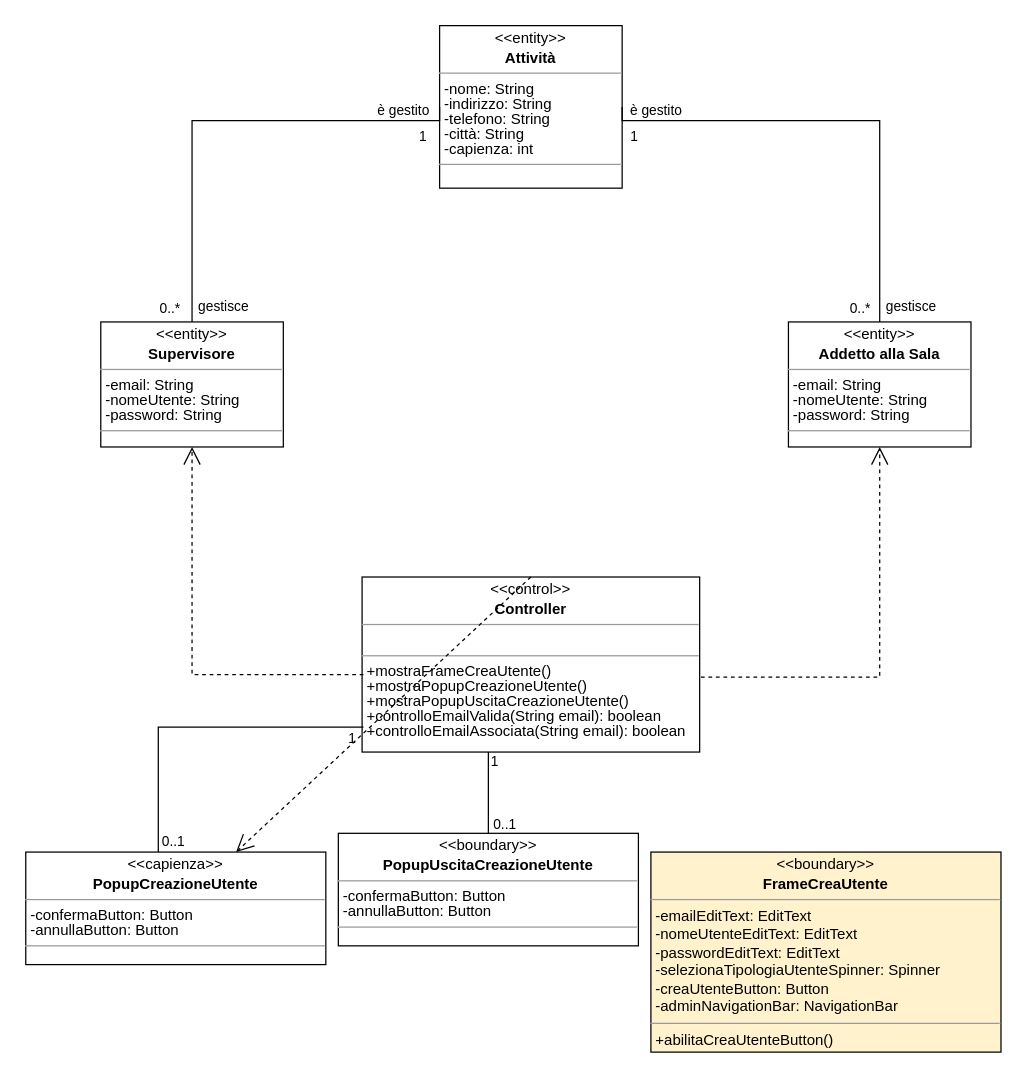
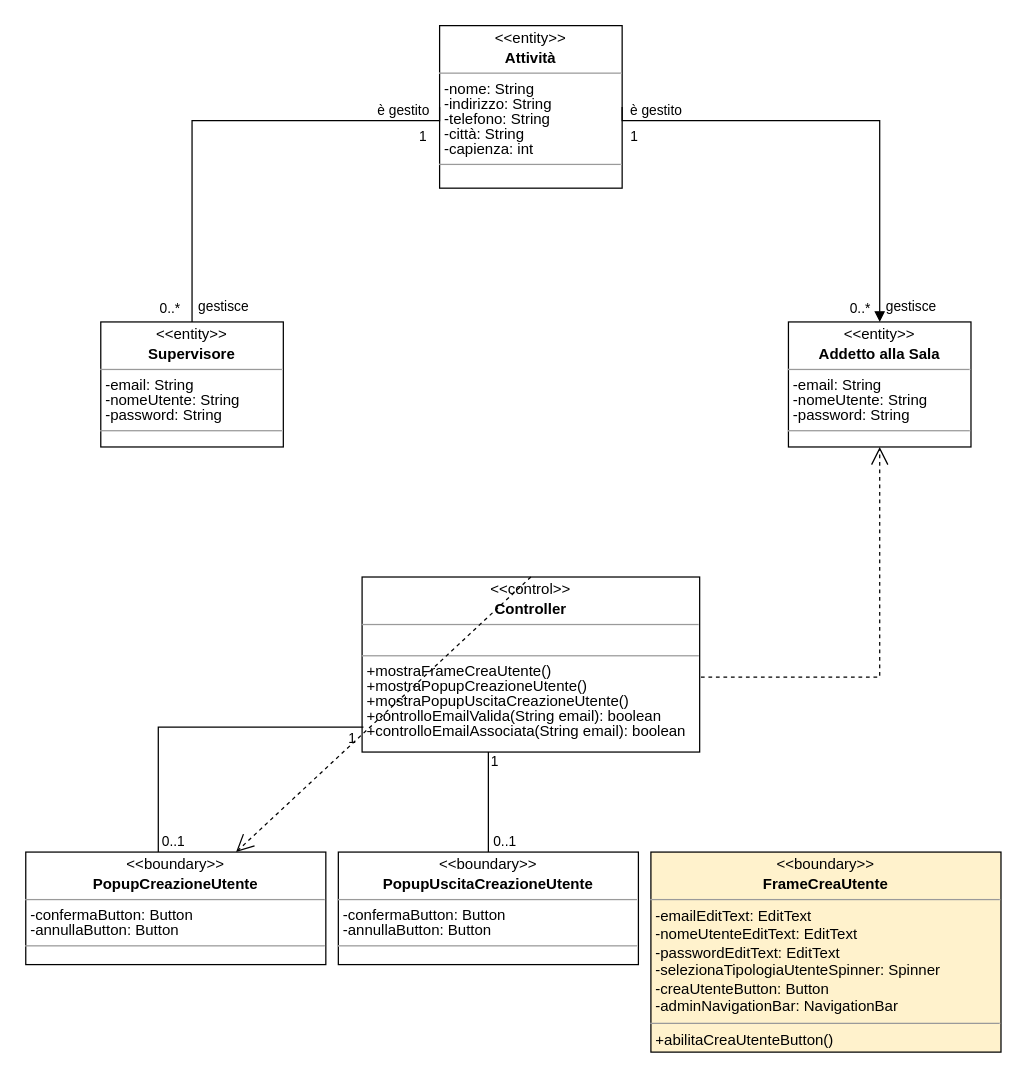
edge "<<entity>> Attività -nome: String -indirizzo: String -telefono: String -città: String -capienza: int" -- "<<entity>> Addetto alla Sala -email: String -nomeUtente: String -password: String": arrowhead none -> block
edge "<<control>> Controller +mostraFrameCreaUtente() +mostraPopupCreazioneUtente() +mostraPopupUscitaCreazioneUtente() +controlloEmailValida(String email): boolean +controlloEmailAssociata(String email): boolean" -> "<<entity>> Supervisore -email: String -nomeUtente: String -password: String": removed
node "<<capienza>> PopupCreazioneUtente -confermaButton: Button -annullaButton: Button": label "<<capienza>> PopupCreazioneUtente -confermaButton: Button -annullaButton: Button" -> "<<boundary>> PopupCreazioneUtente -confermaButton: Button -annullaButton: Button"
node "<<boundary>> PopupUscitaCreazioneUtente -confermaButton: Button -annullaButton: Button": moved (488, 889) -> (488, 908)
